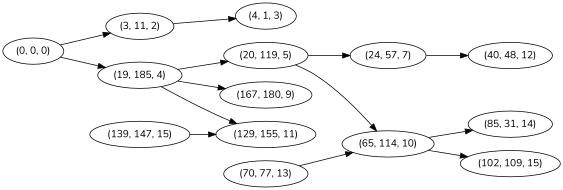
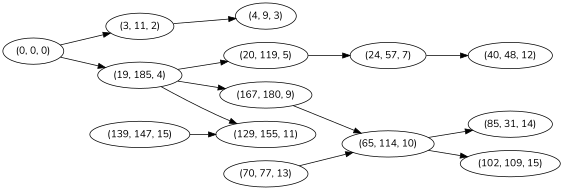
node "(4, 1, 3)": label "(4, 1, 3)" -> "(4, 9, 3)"
edge "(20, 119, 5)" -> "(65, 114, 10)": now "(167, 180, 9)" -> "(65, 114, 10)"
